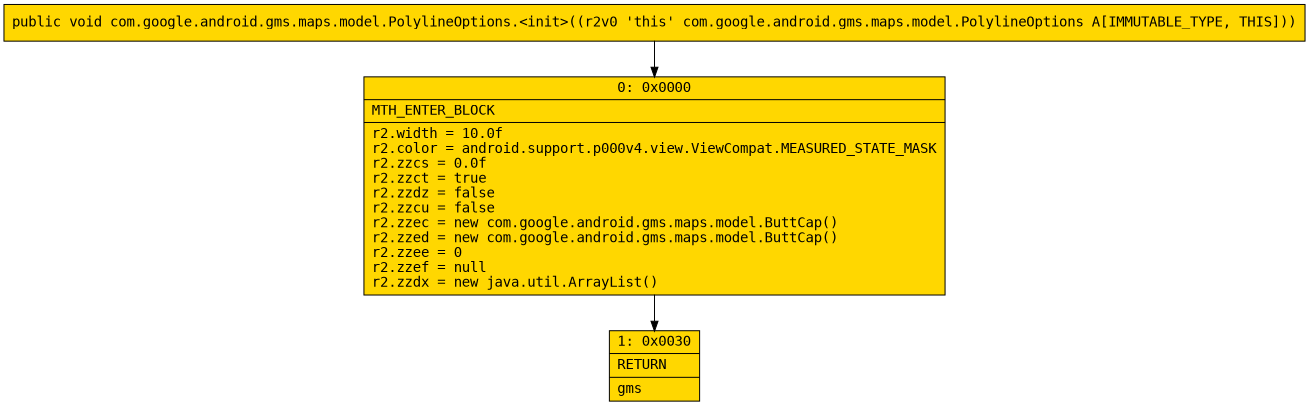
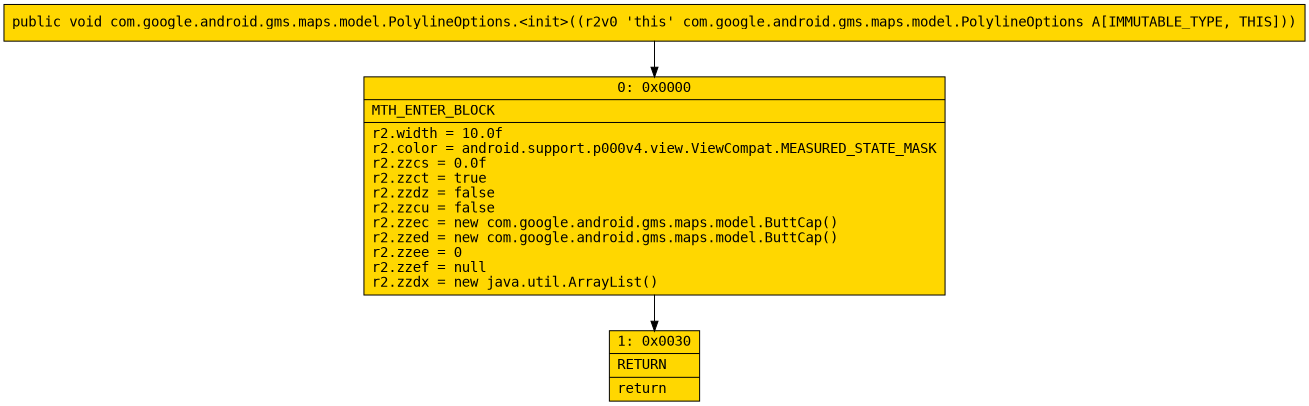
node "1: 0x0030": text "gms" -> "return"
